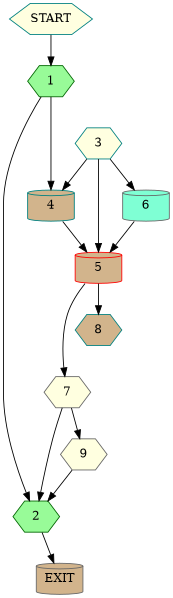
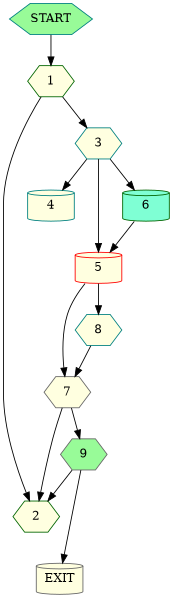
node "START": fillcolor lightyellow -> palegreen
node "1": fillcolor palegreen -> lightyellow
edge "1" -> "4": now "1" -> "3"
node "4": fillcolor tan -> lightyellow
node "6": color gray40 -> darkgreen
edge "4" -> "5": removed
node "5": fillcolor tan -> lightyellow
node "8": fillcolor tan -> lightyellow
edge "8" -> "7": added
node "9": fillcolor lightyellow -> palegreen
node "2": fillcolor palegreen -> lightyellow
edge "2" -> "EXIT": now "9" -> "EXIT"
node "EXIT": fillcolor tan -> lightyellow
